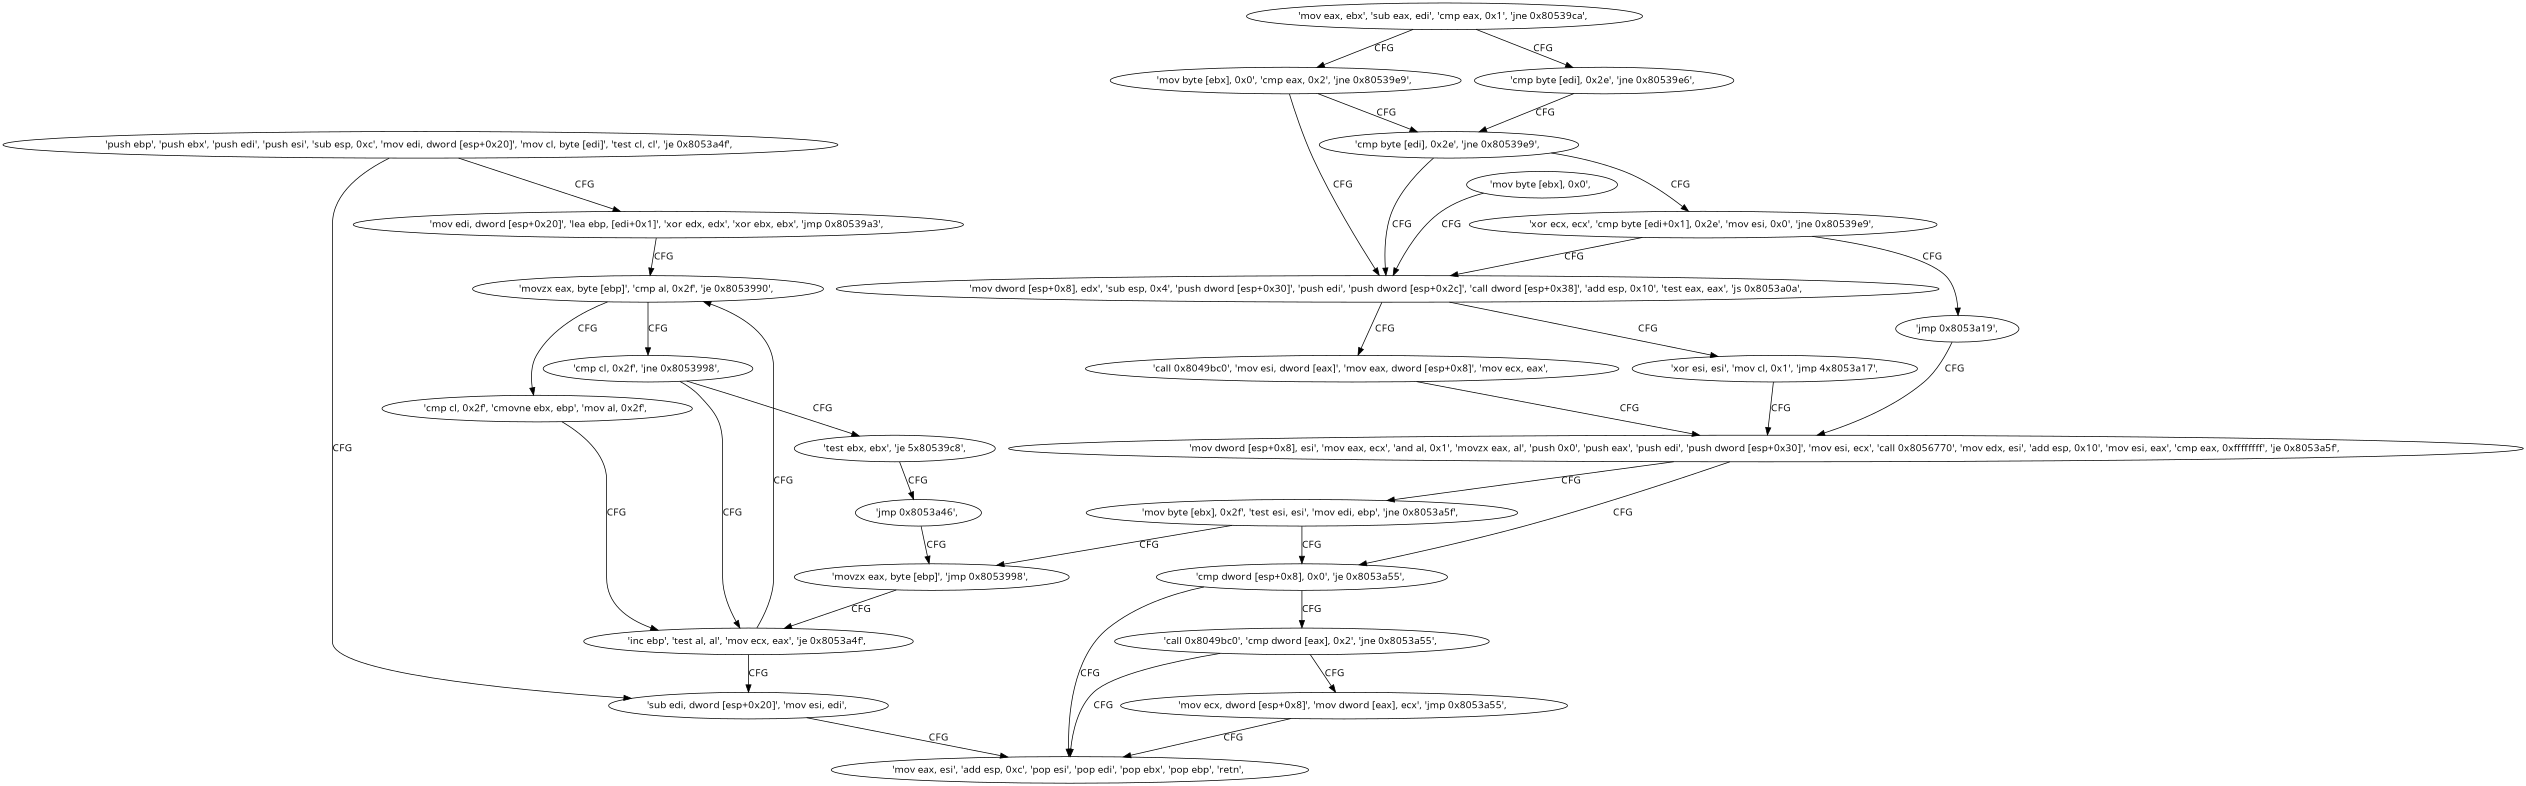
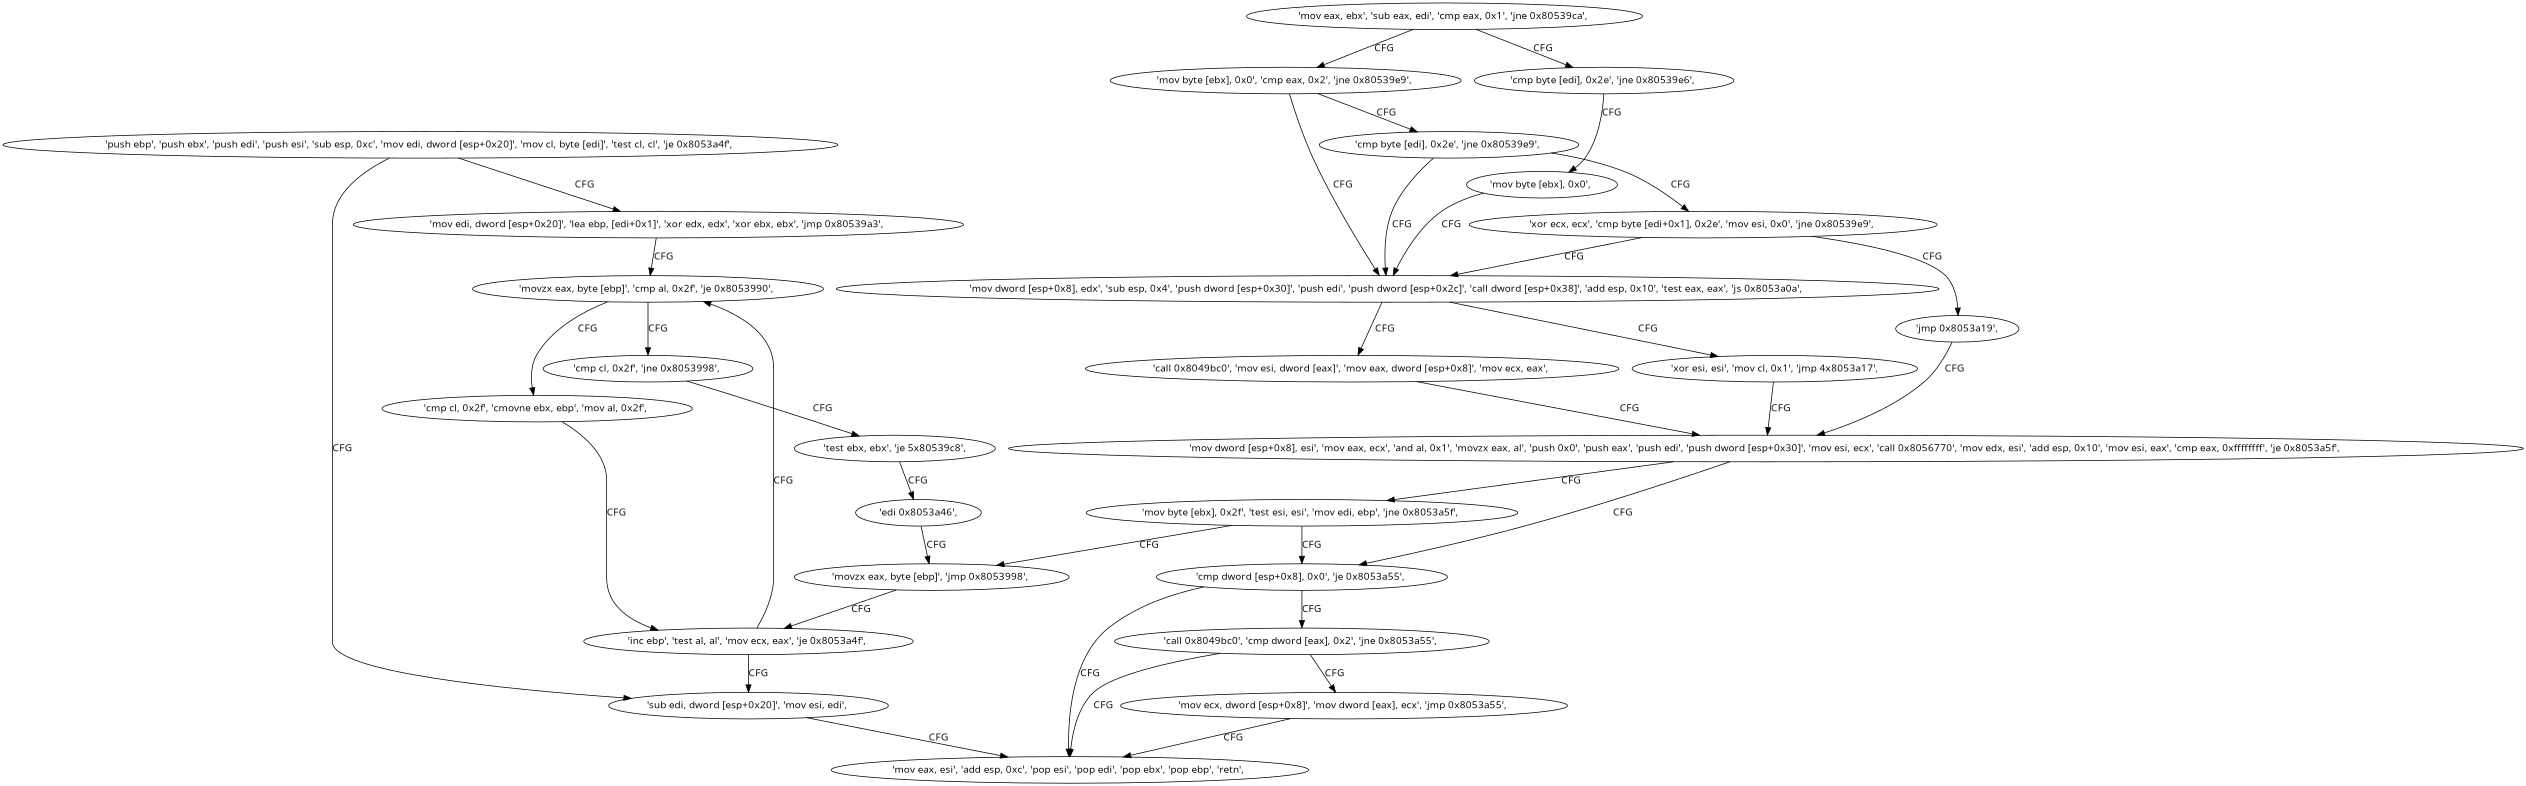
edge "'cmp byte [edi], 0x2e', 'jne 0x80539e6'," -> "'cmp byte [edi], 0x2e', 'jne 0x80539e9',": now "'cmp byte [edi], 0x2e', 'jne 0x80539e6'," -> "'mov byte [ebx], 0x0',"
edge "'cmp cl, 0x2f', 'jne 0x8053998'," -> "'inc ebp', 'test al, al', 'mov ecx, eax', 'je 0x8053a4f',": removed, label "CFG"
node "'jmp 0x8053a46',": label "'jmp 0x8053a46'," -> "'edi 0x8053a46',"
